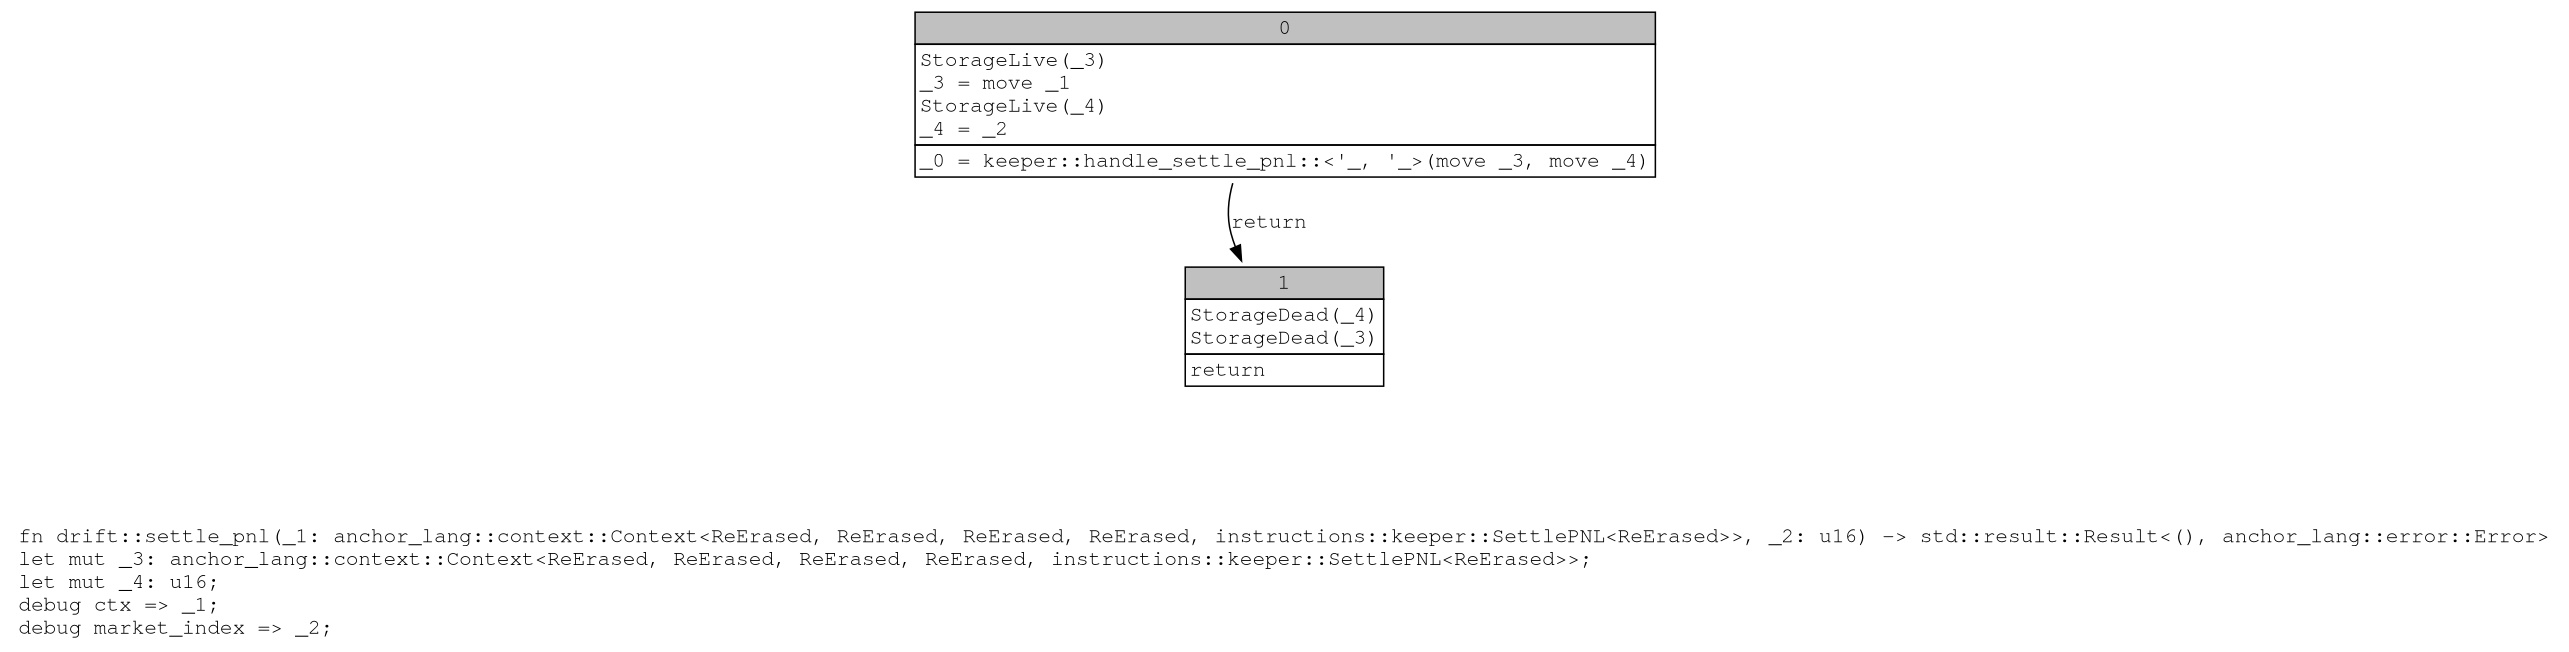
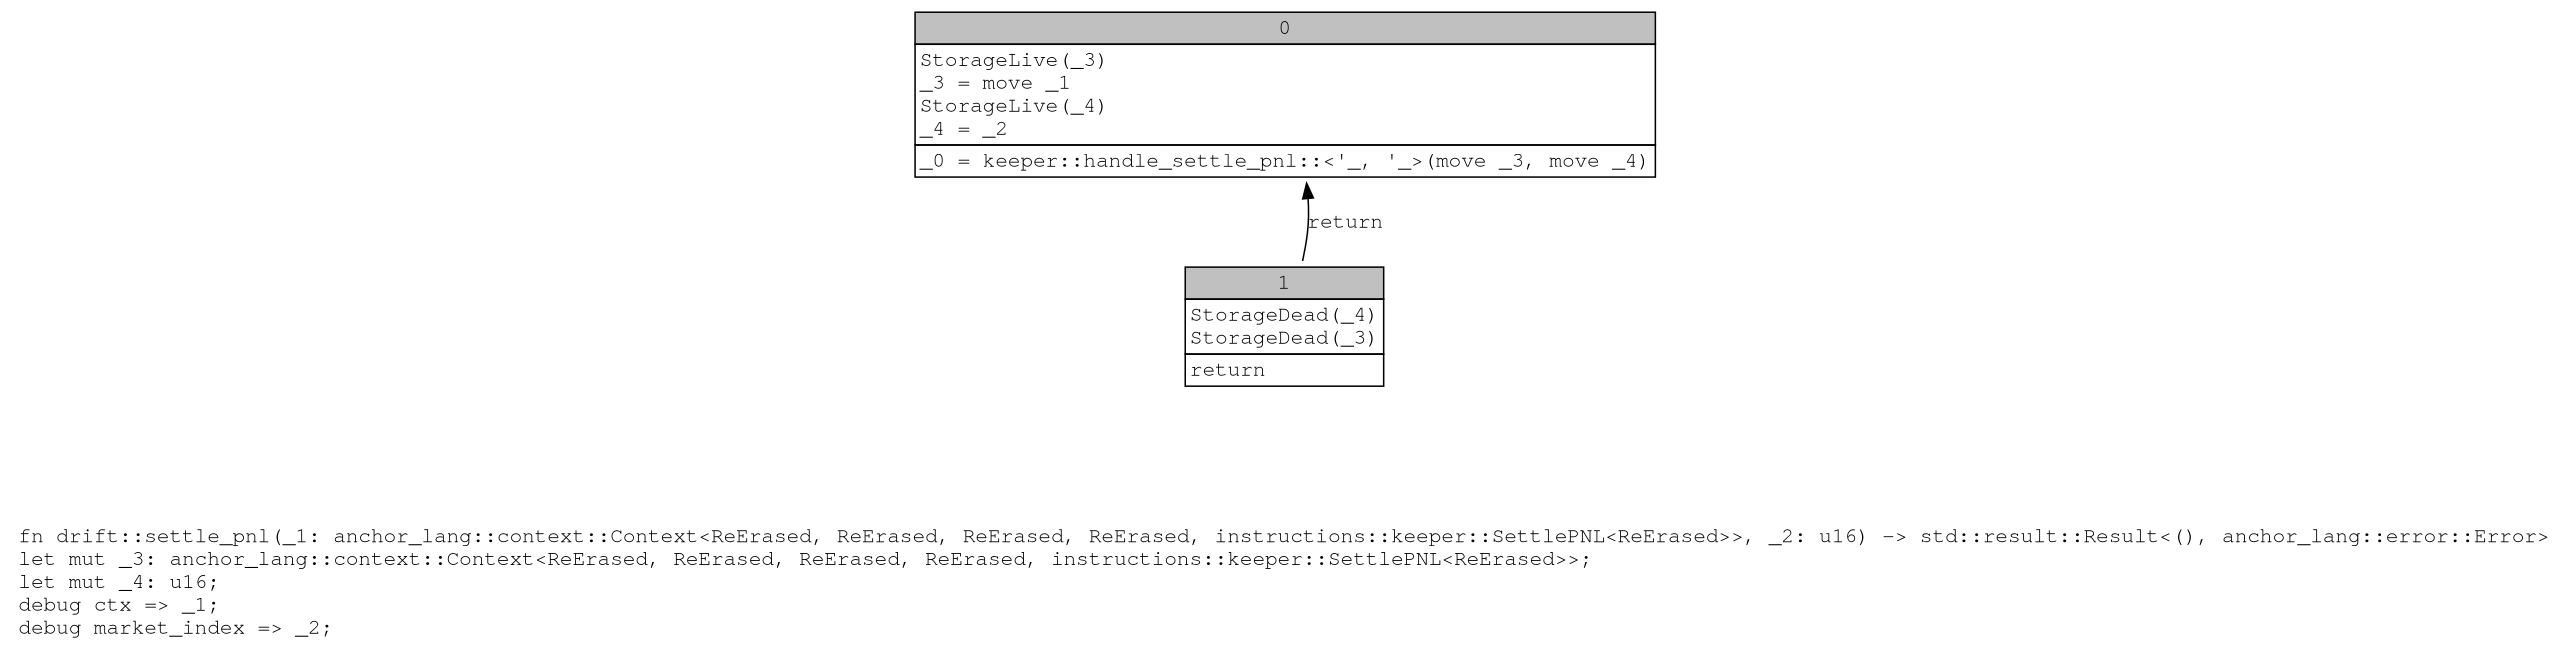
edge "0" -> "1": reversed
